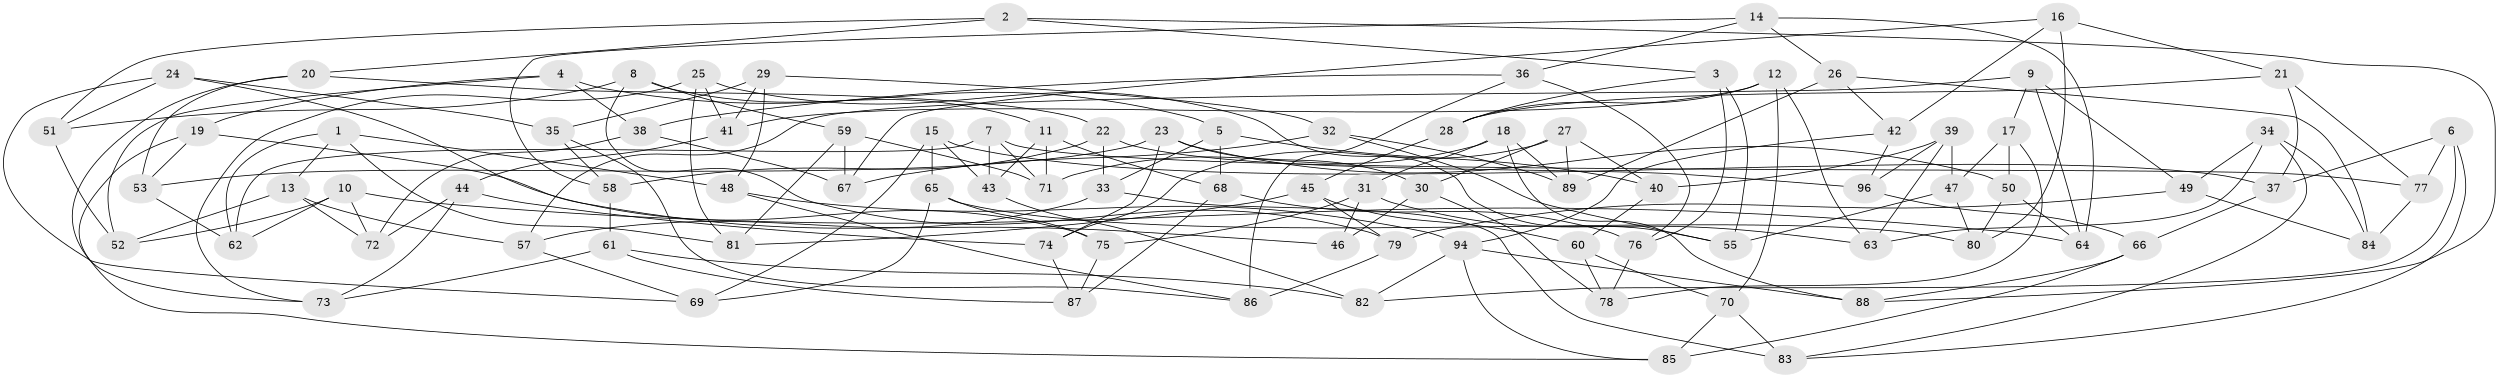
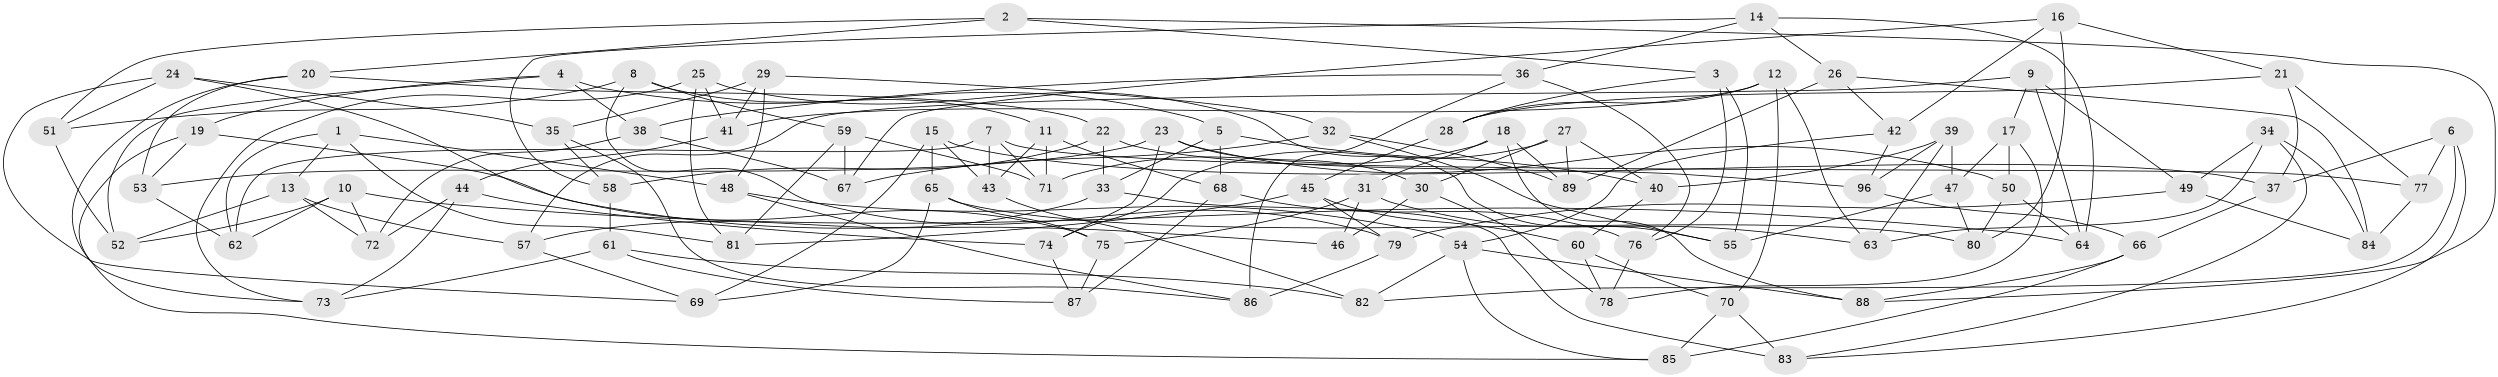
node "94": label "94" -> "54"
